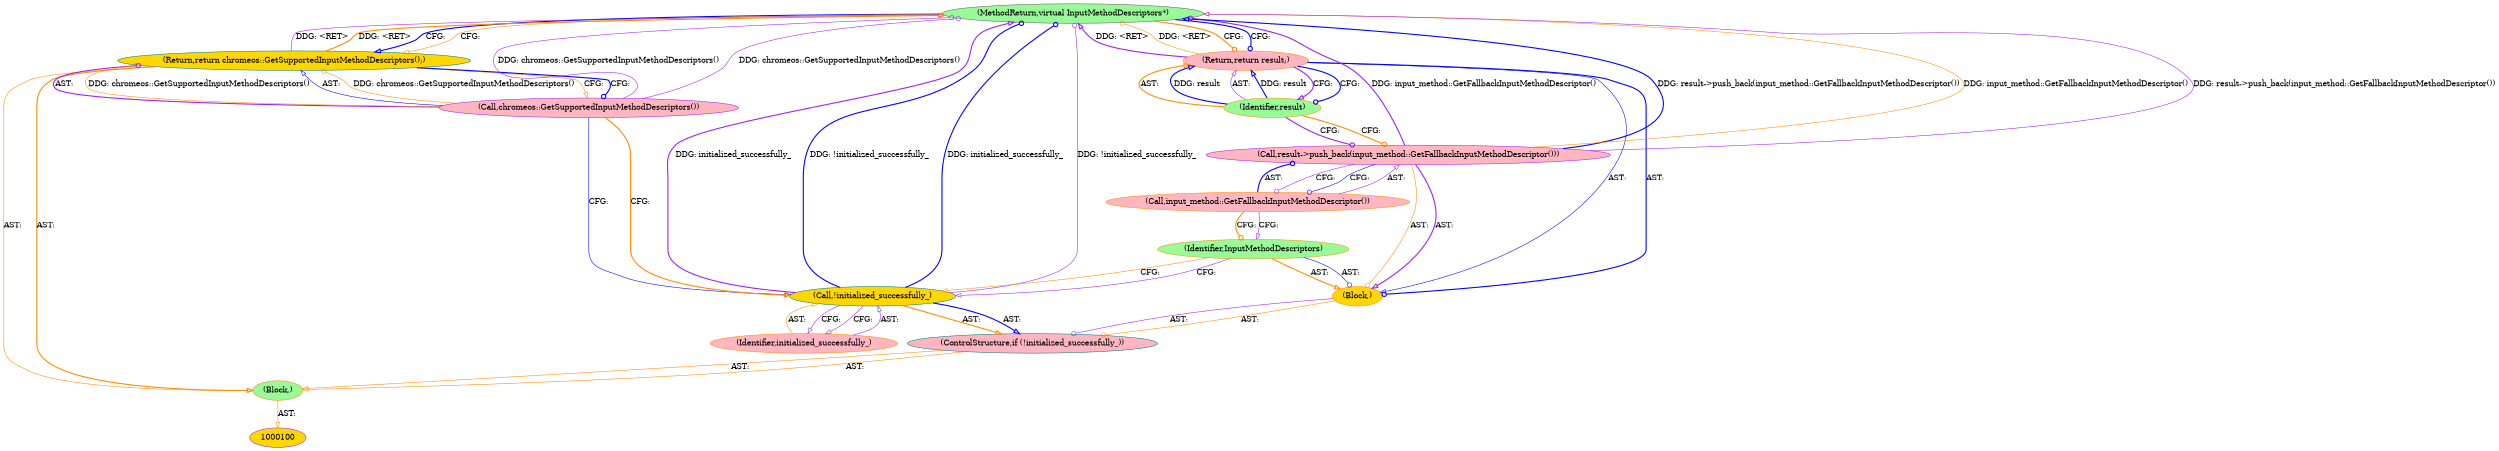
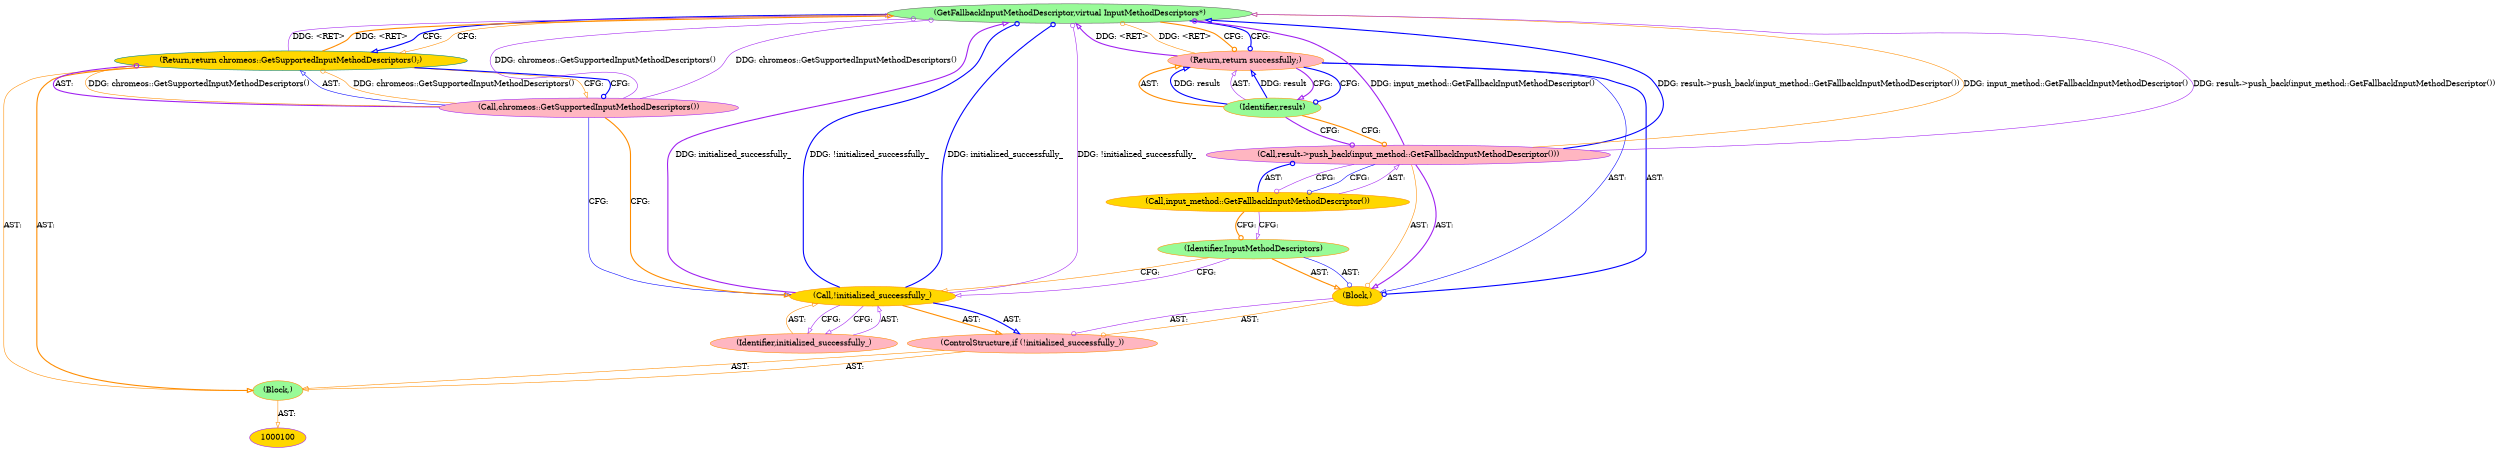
node "(MethodReturn,virtual InputMethodDescriptors*)": label "(MethodReturn,virtual InputMethodDescriptors*)" -> "(GetFallbackInputMethodDescriptor,virtual InputMethodDescriptors*)"
node "(Return,return result;)": label "(Return,return result;)" -> "(Return,return successfully;)"
node "(Call,input_method::GetFallbackInputMethodDescriptor())": fillcolor lightpink -> gold
node "(Call,!initialized_successfully_)": color teal -> darkorange
node "(ControlStructure,if (!initialized_successfully_))": color teal -> darkorange
